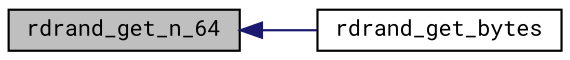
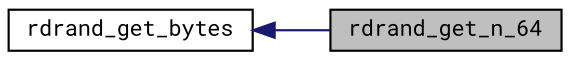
edge "rdrand_get_bytes" -> "rdrand_get_n_64": reversed
